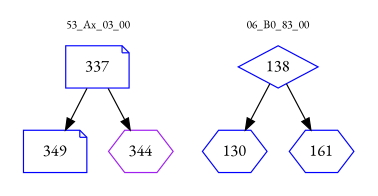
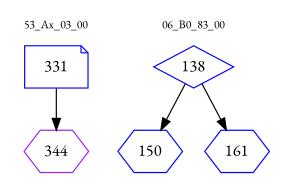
node "337": label "337" -> "331"
node "349": removed
node "130": label "130" -> "150"
